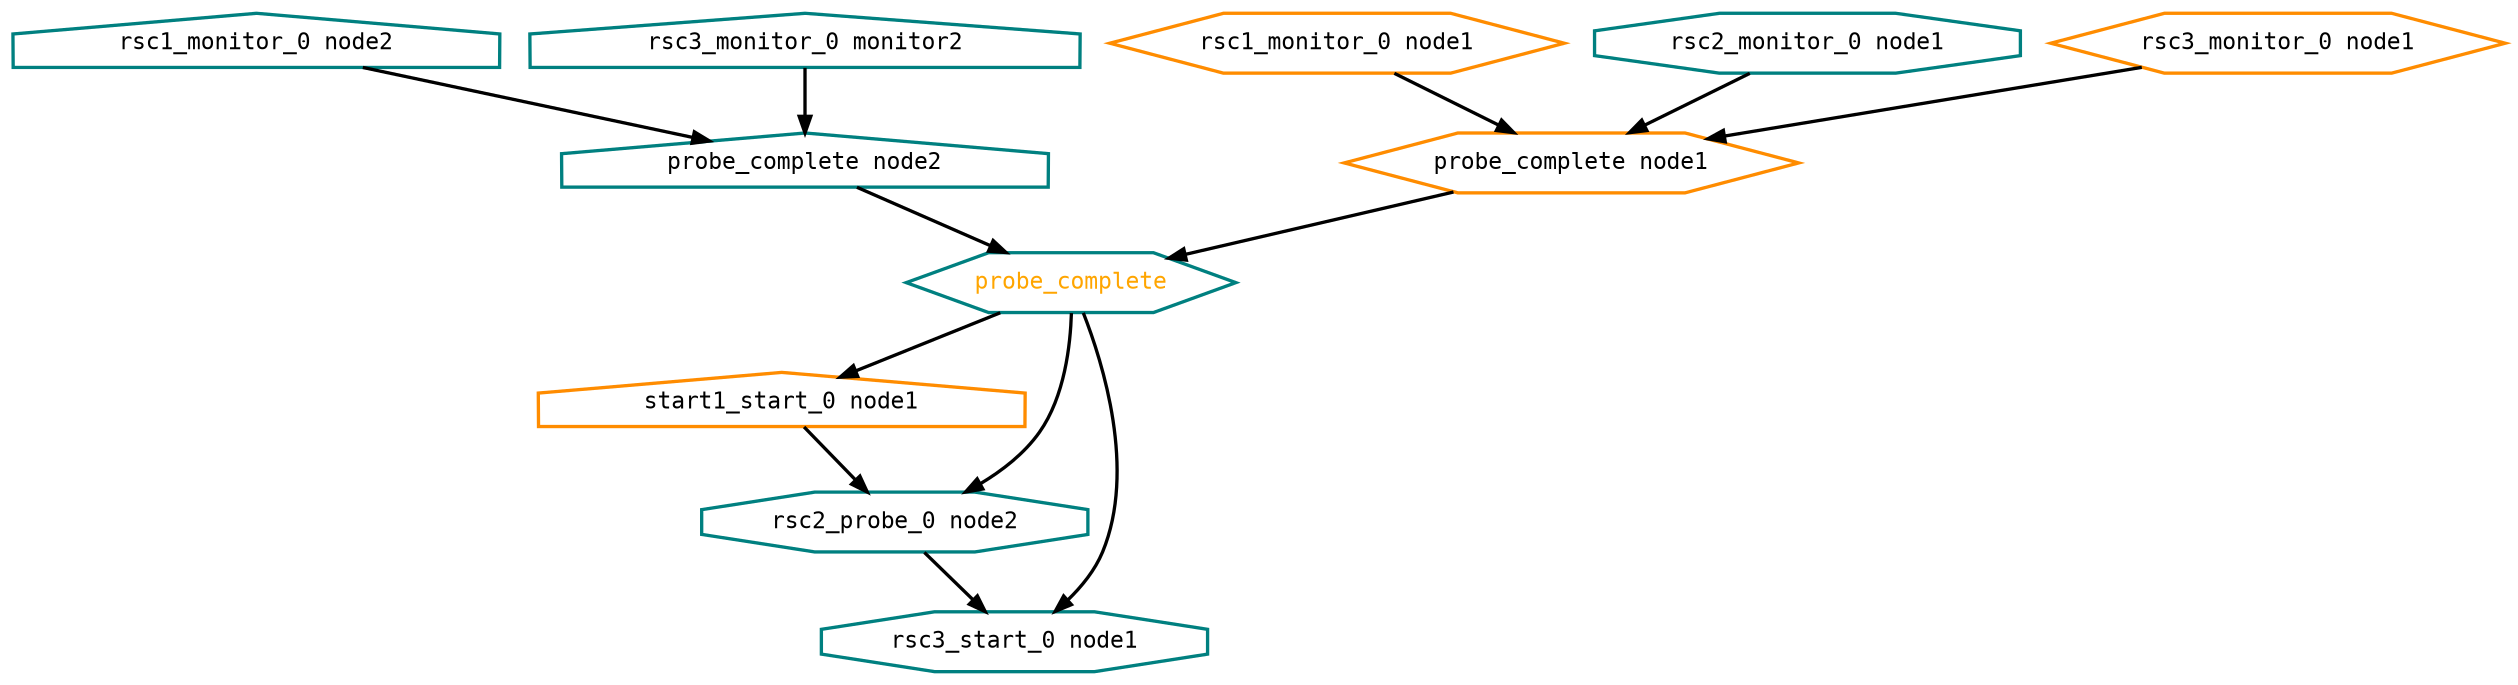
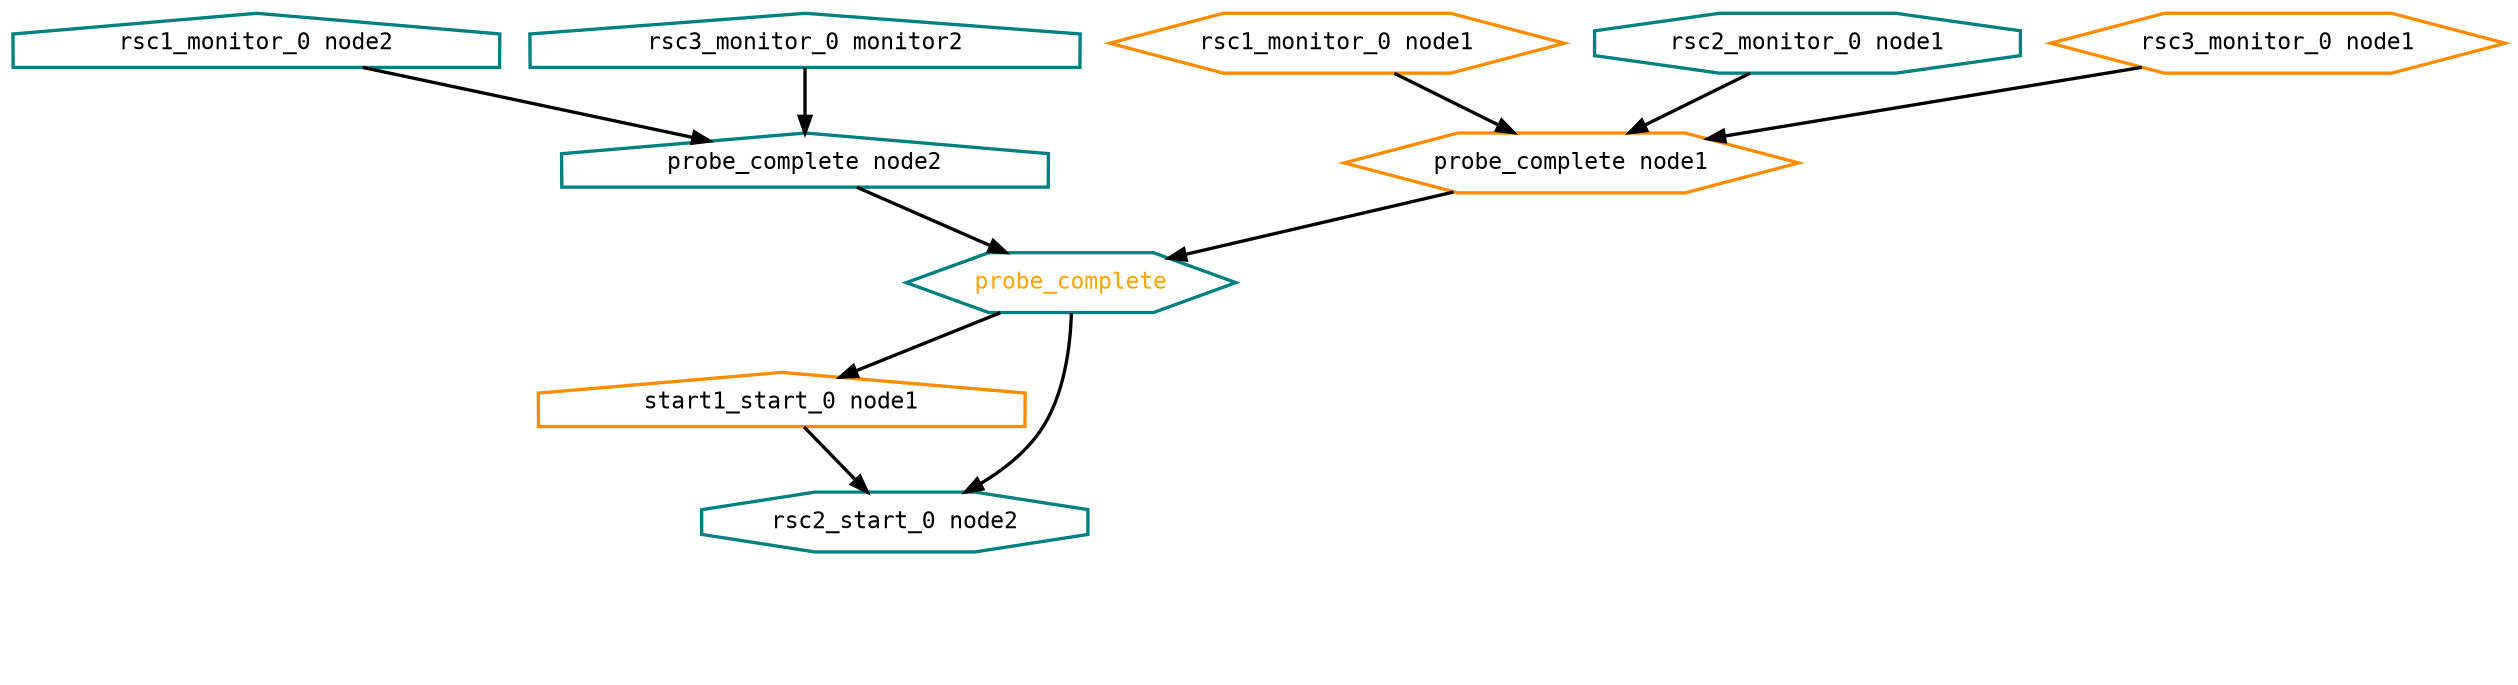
node "rsc2_probe_0 node2": label "rsc2_probe_0 node2" -> "rsc2_start_0 node2"
node "rsc3_start_0 node1": removed
